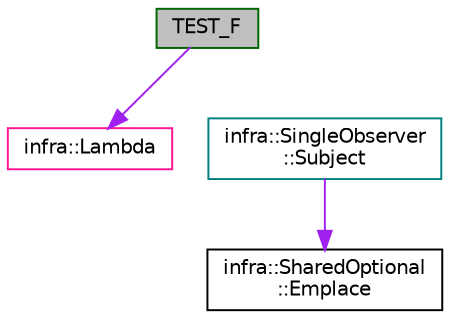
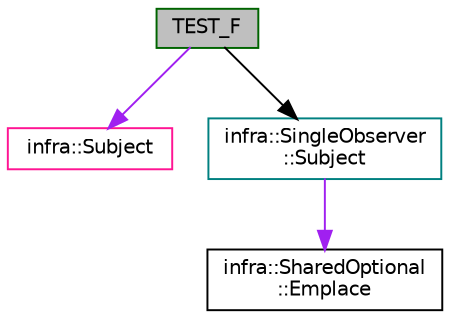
edge "TEST_F" -> "infra::SingleObserver ::Subject": added
node "infra::Lambda": label "infra::Lambda" -> "infra::Subject"
